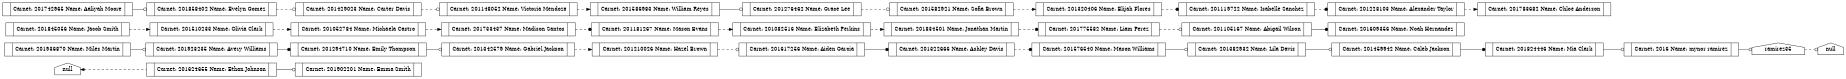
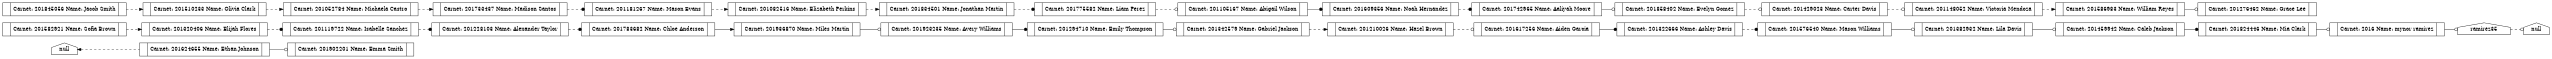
edge "Carnet: 201276462 Name: Grace Lee" -> "Carnet: 201582921 Name: Sofia Brown": removed
edge "Carnet: 201609356 Name: Noah Hernandez" -> "Carnet: 201742965 Name: Aaliyah Moore": added
edge "Carnet: 201228103 Name: Alexander Taylor" -> "Carnet: 201783682 Name: Chloe Anderson": arrowhead normal -> dot
edge "Carnet: 201783682 Name: Chloe Anderson" -> "Carnet: 201936870 Name: Miles Martin": added
